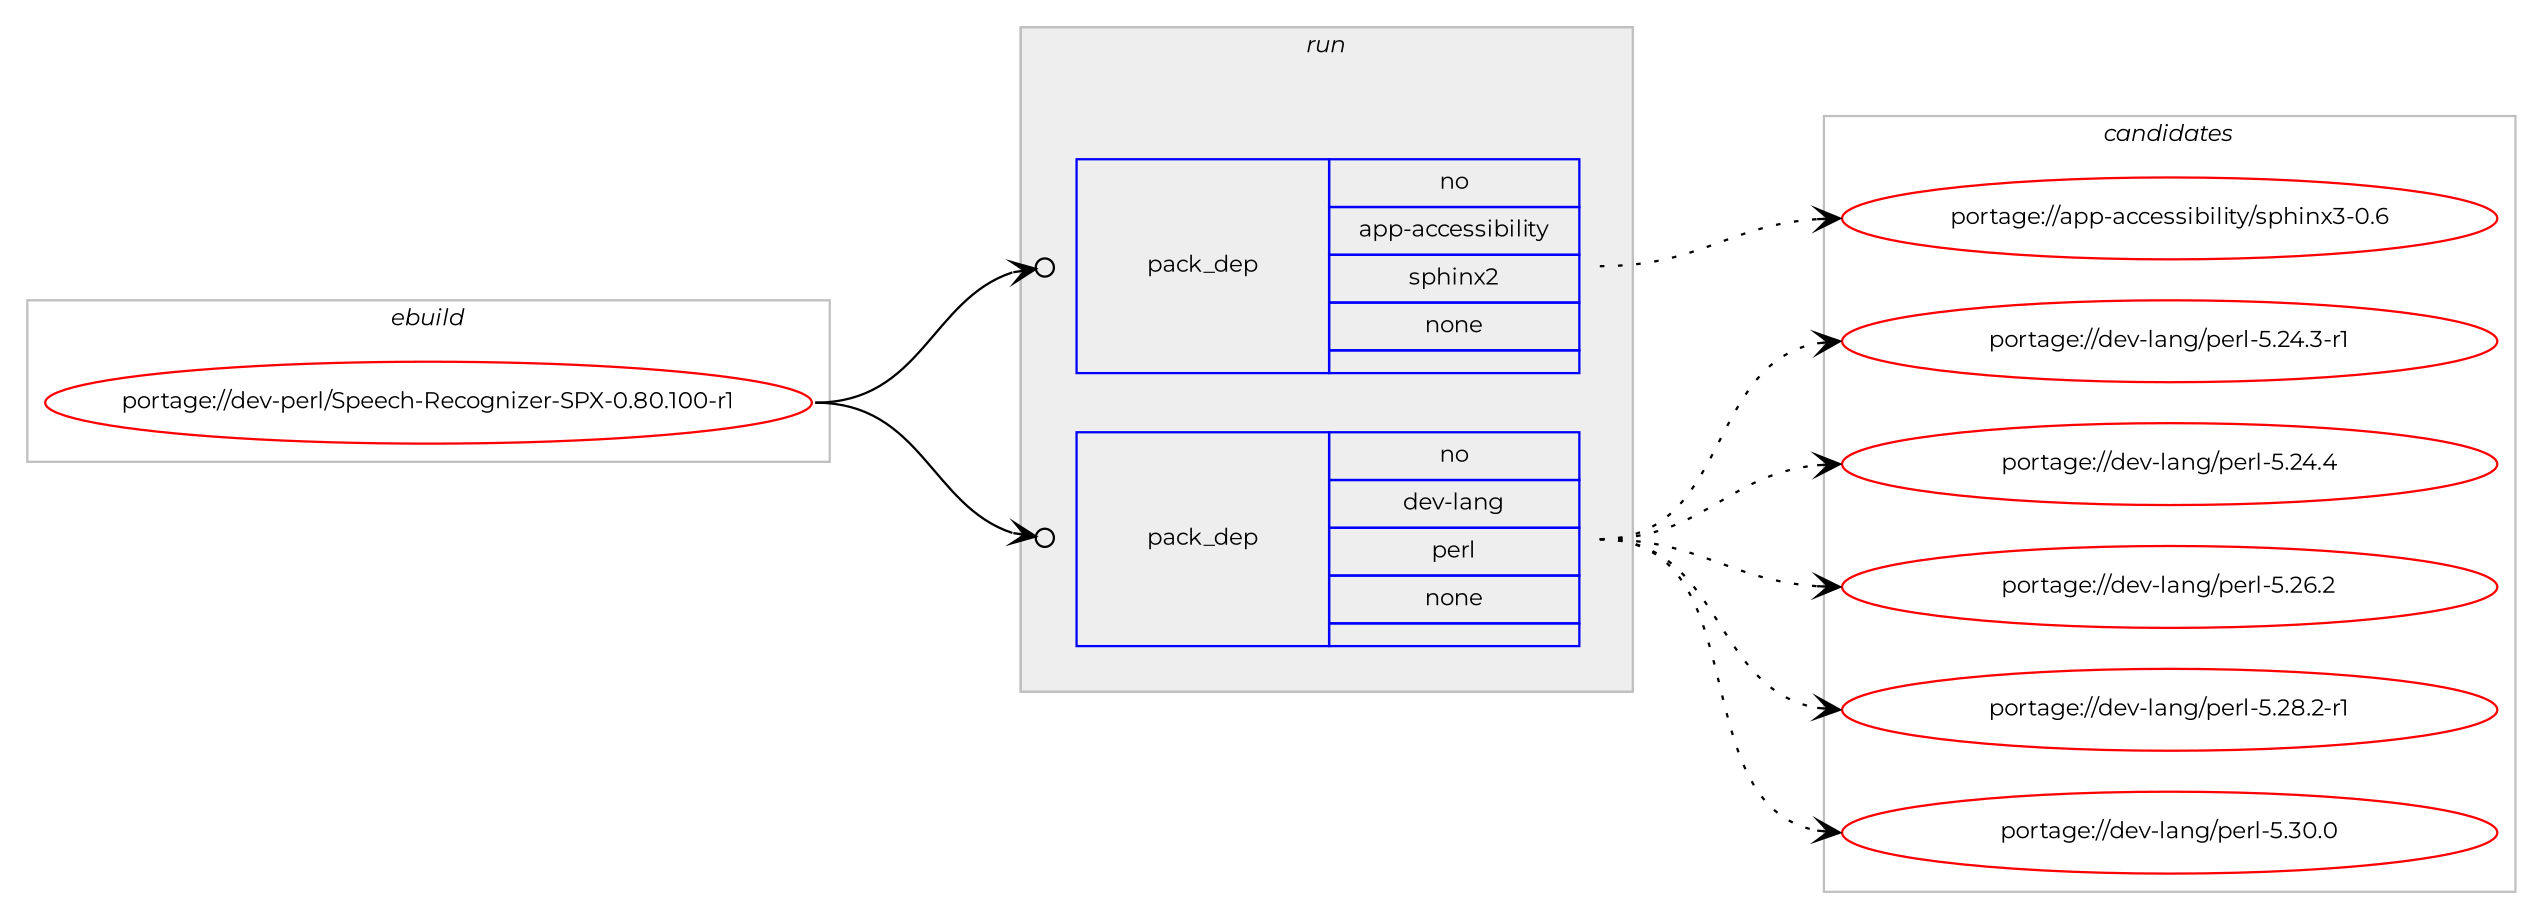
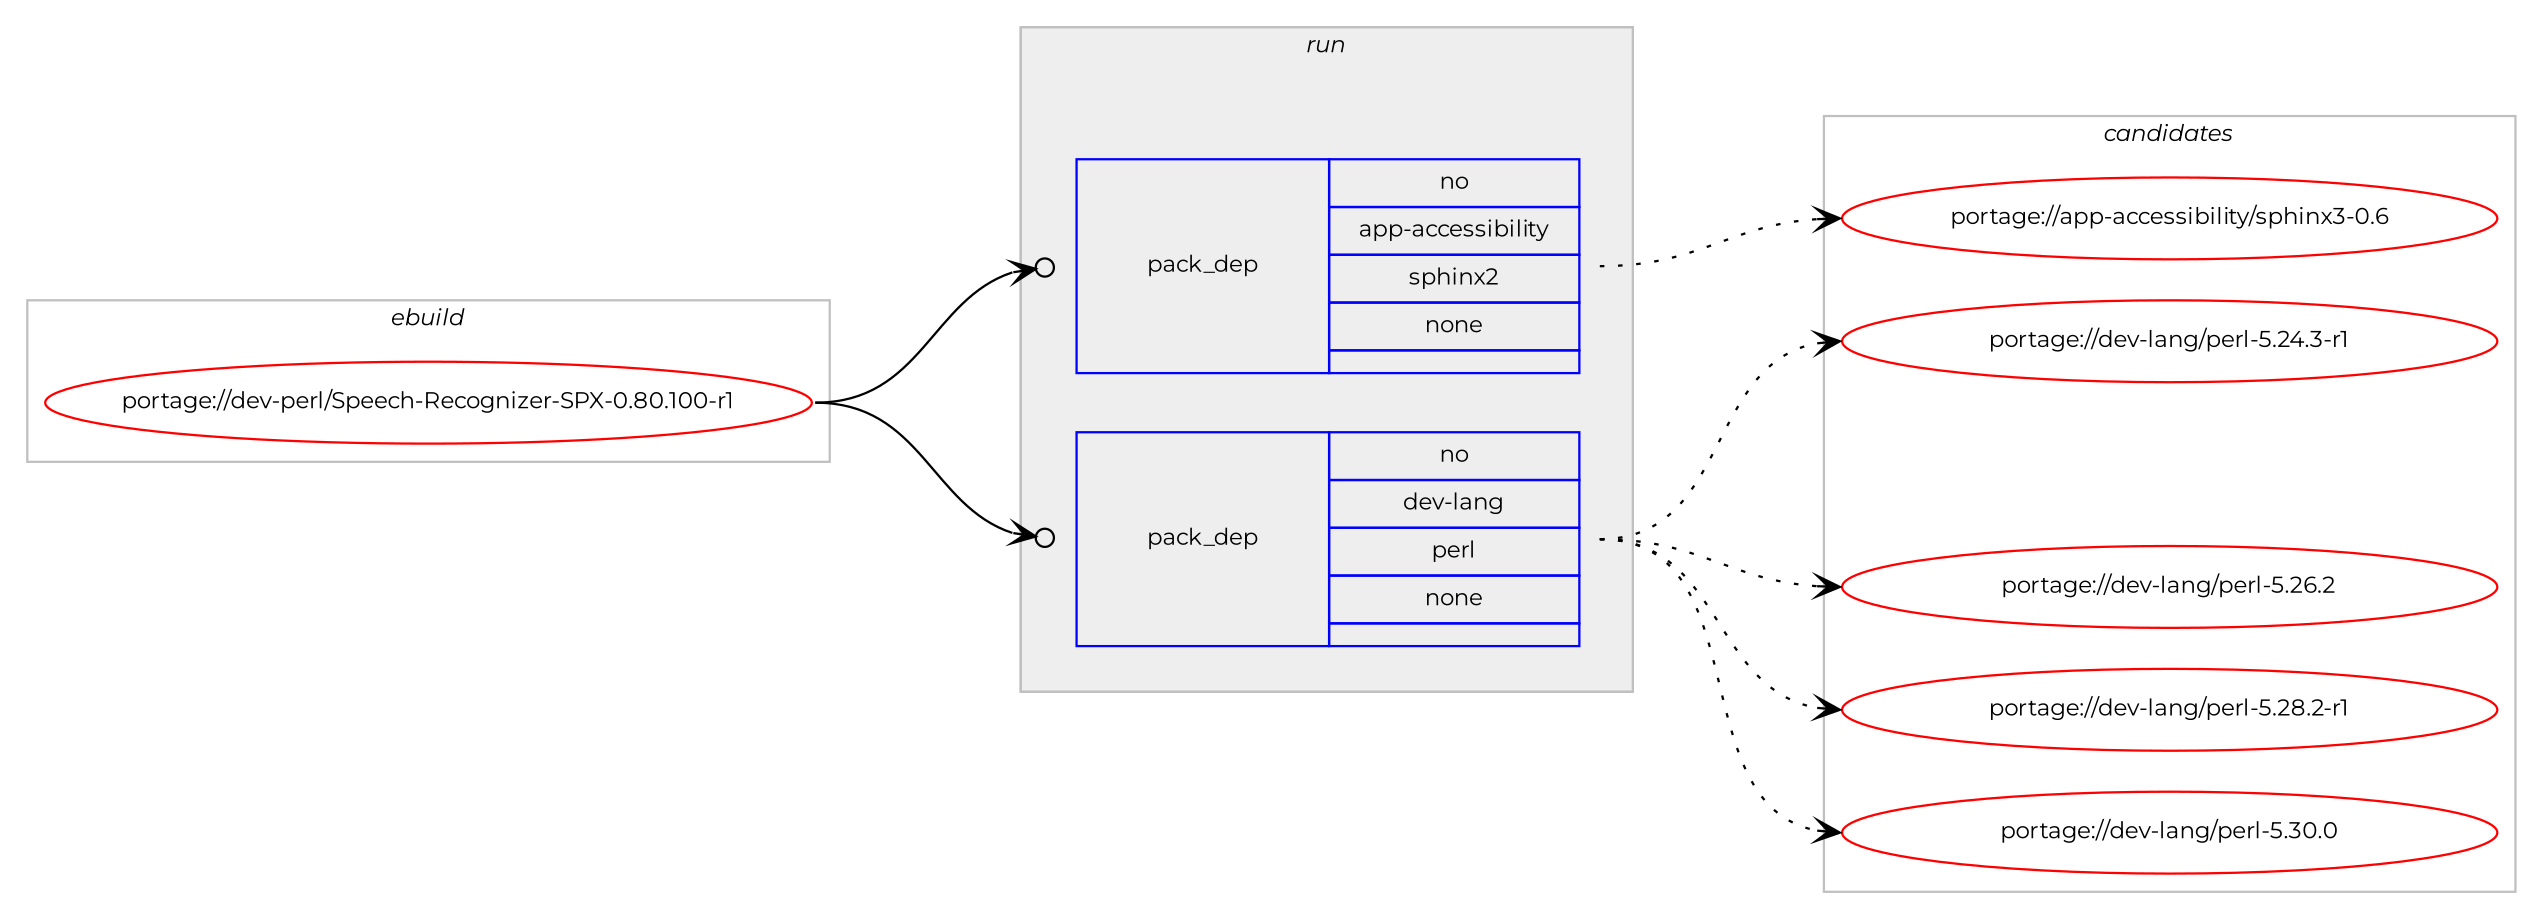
node "portage://dev-lang/perl-5.24.4": removed
